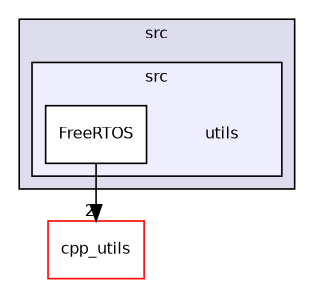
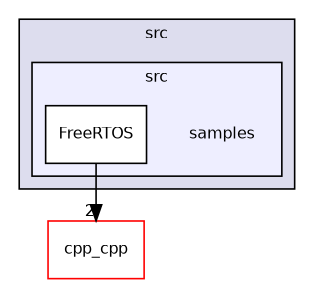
node "utils": label "utils" -> "samples"
node "cpp_utils": label "cpp_utils" -> "cpp_cpp"
